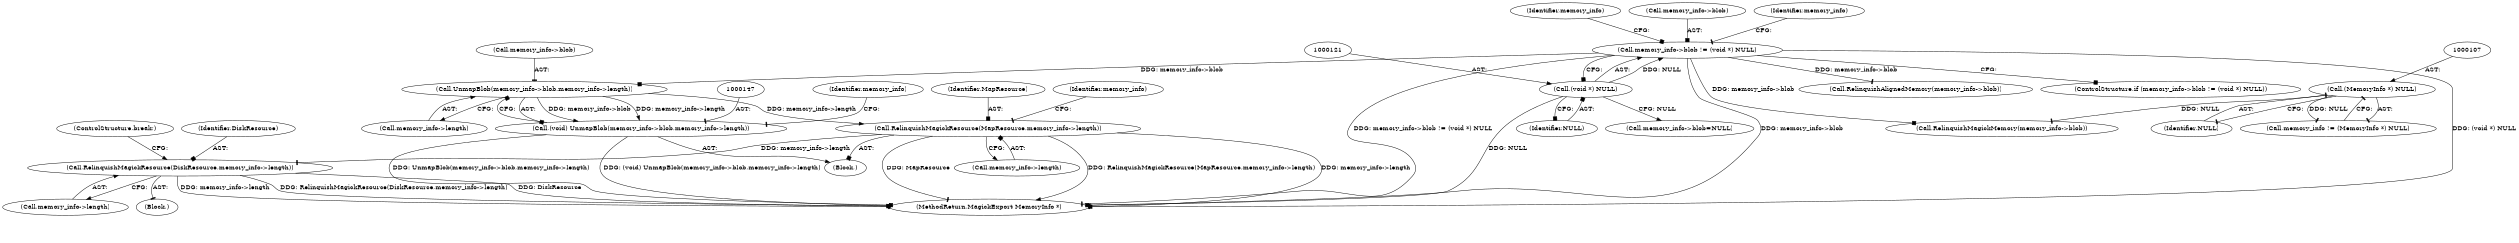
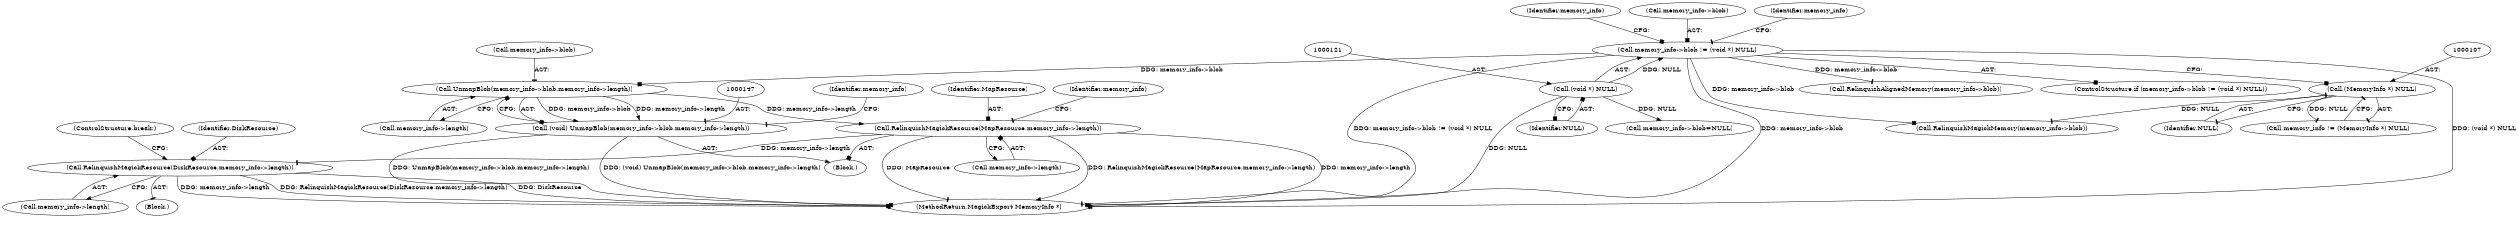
edge "(Call,memory_info->blob != (void *) NULL)" -> "(Call,(void *) NULL)": now "(Call,memory_info->blob != (void *) NULL)" -> "(Call,(MemoryInfo *) NULL)"
edge "(Call,memory_info->blob != (void *) NULL)" -> "(ControlStructure,if (memory_info->blob != (void *) NULL))": label "CFG: " -> "AST: "
edge "(Call,(void *) NULL)" -> "(Call,memory_info->blob=NULL)": label "CFG: NULL" -> "DDG: NULL"
